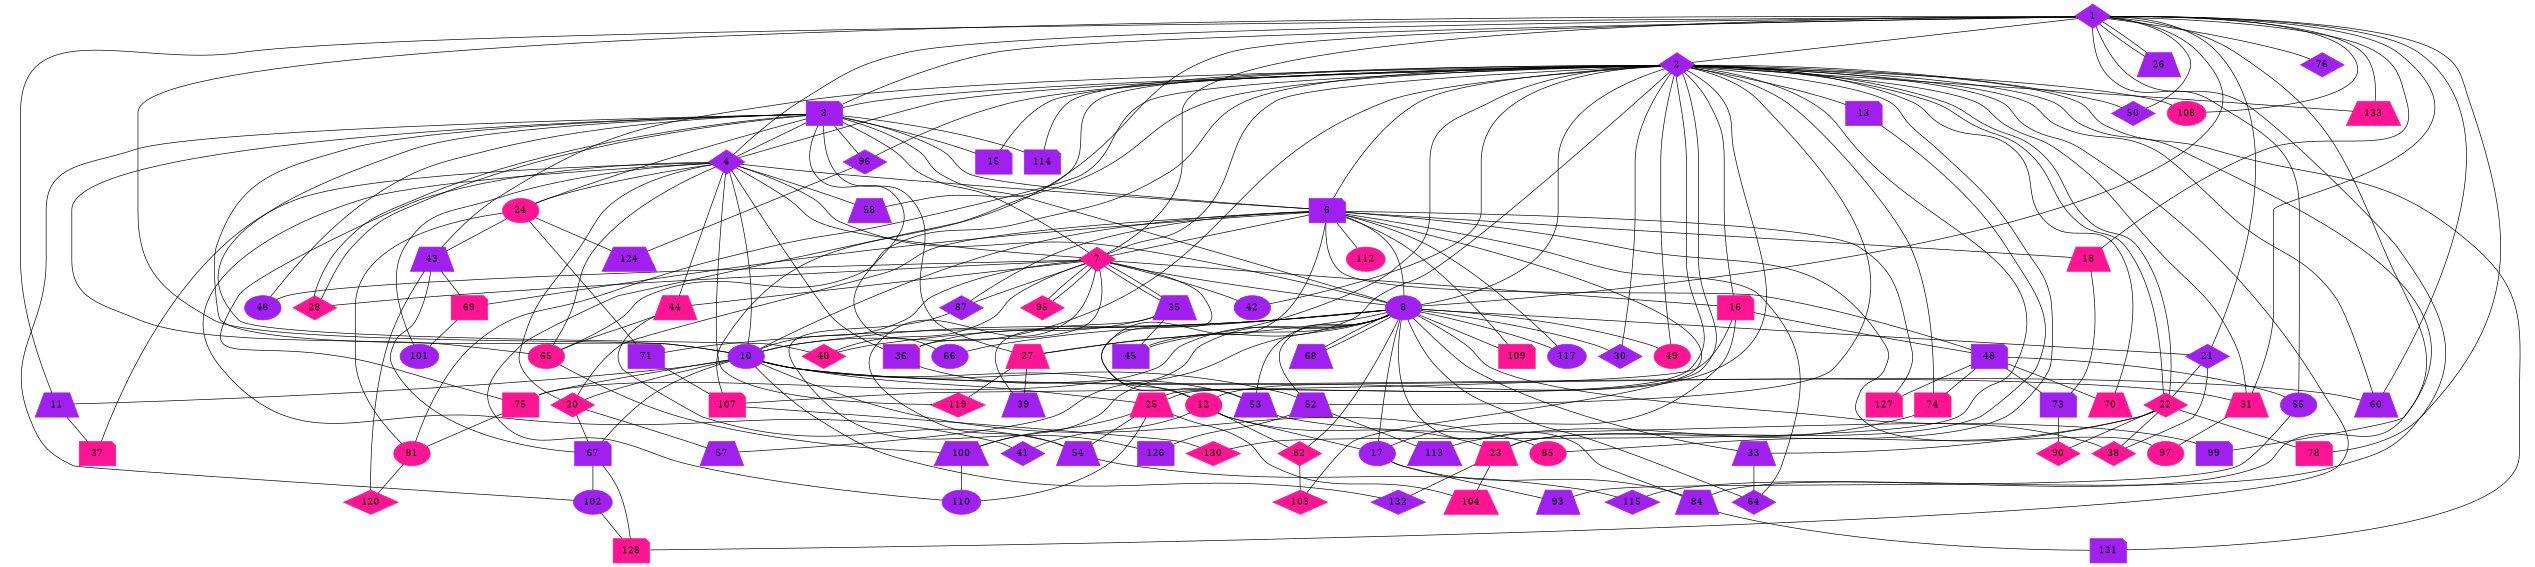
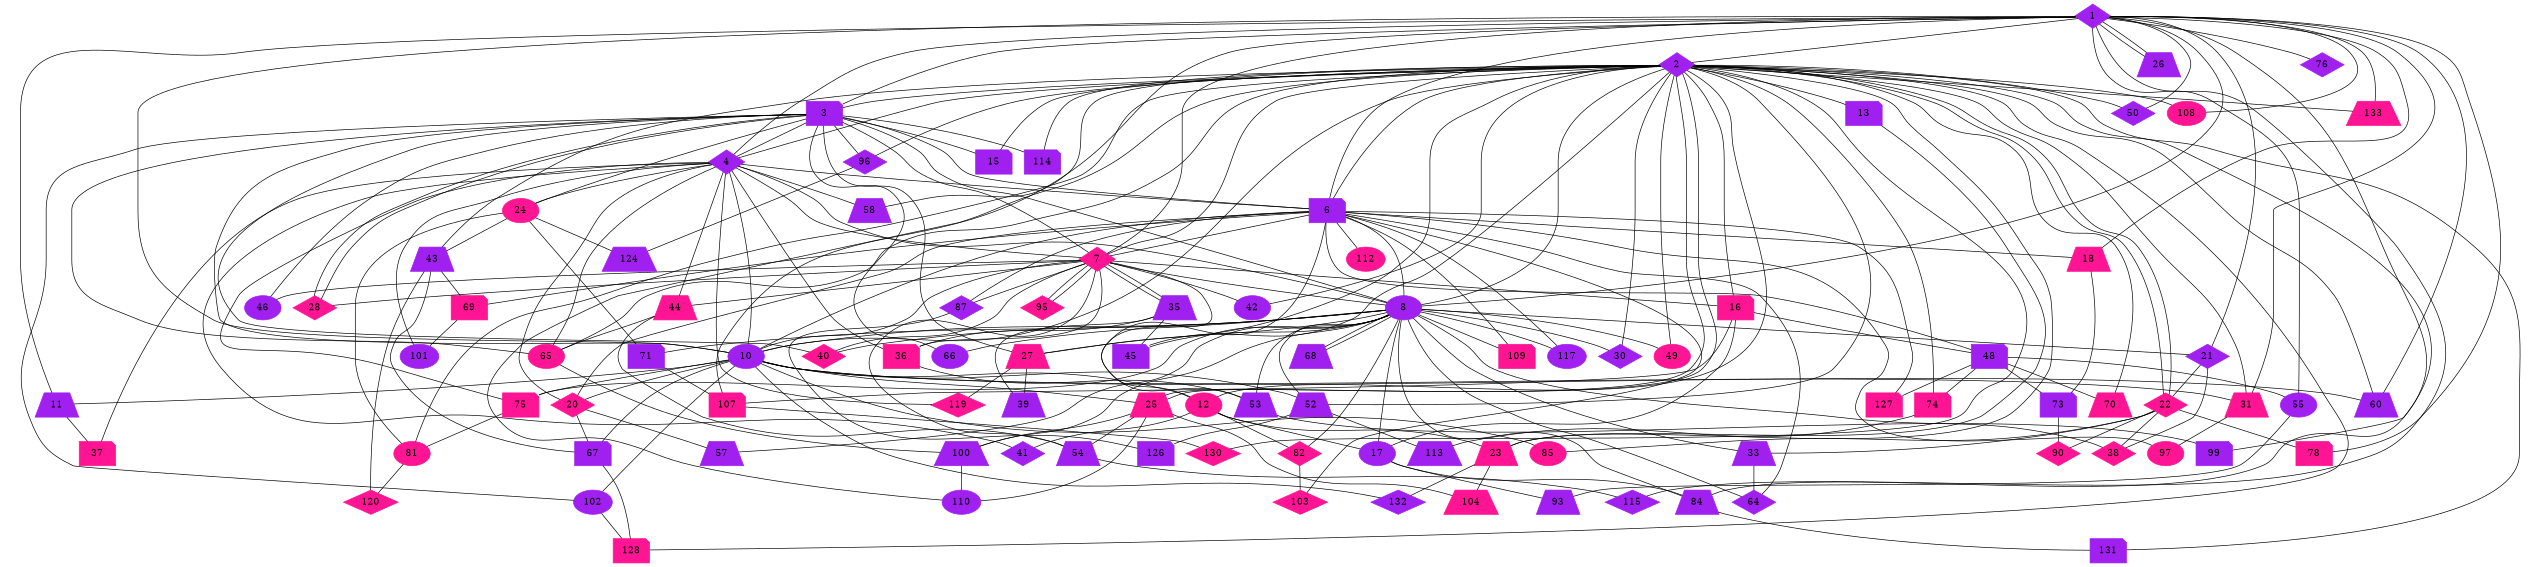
edge "1" -- "6": added
node "36": fillcolor purple -> deeppink
edge "67" -- "102": now "10" -- "102"
